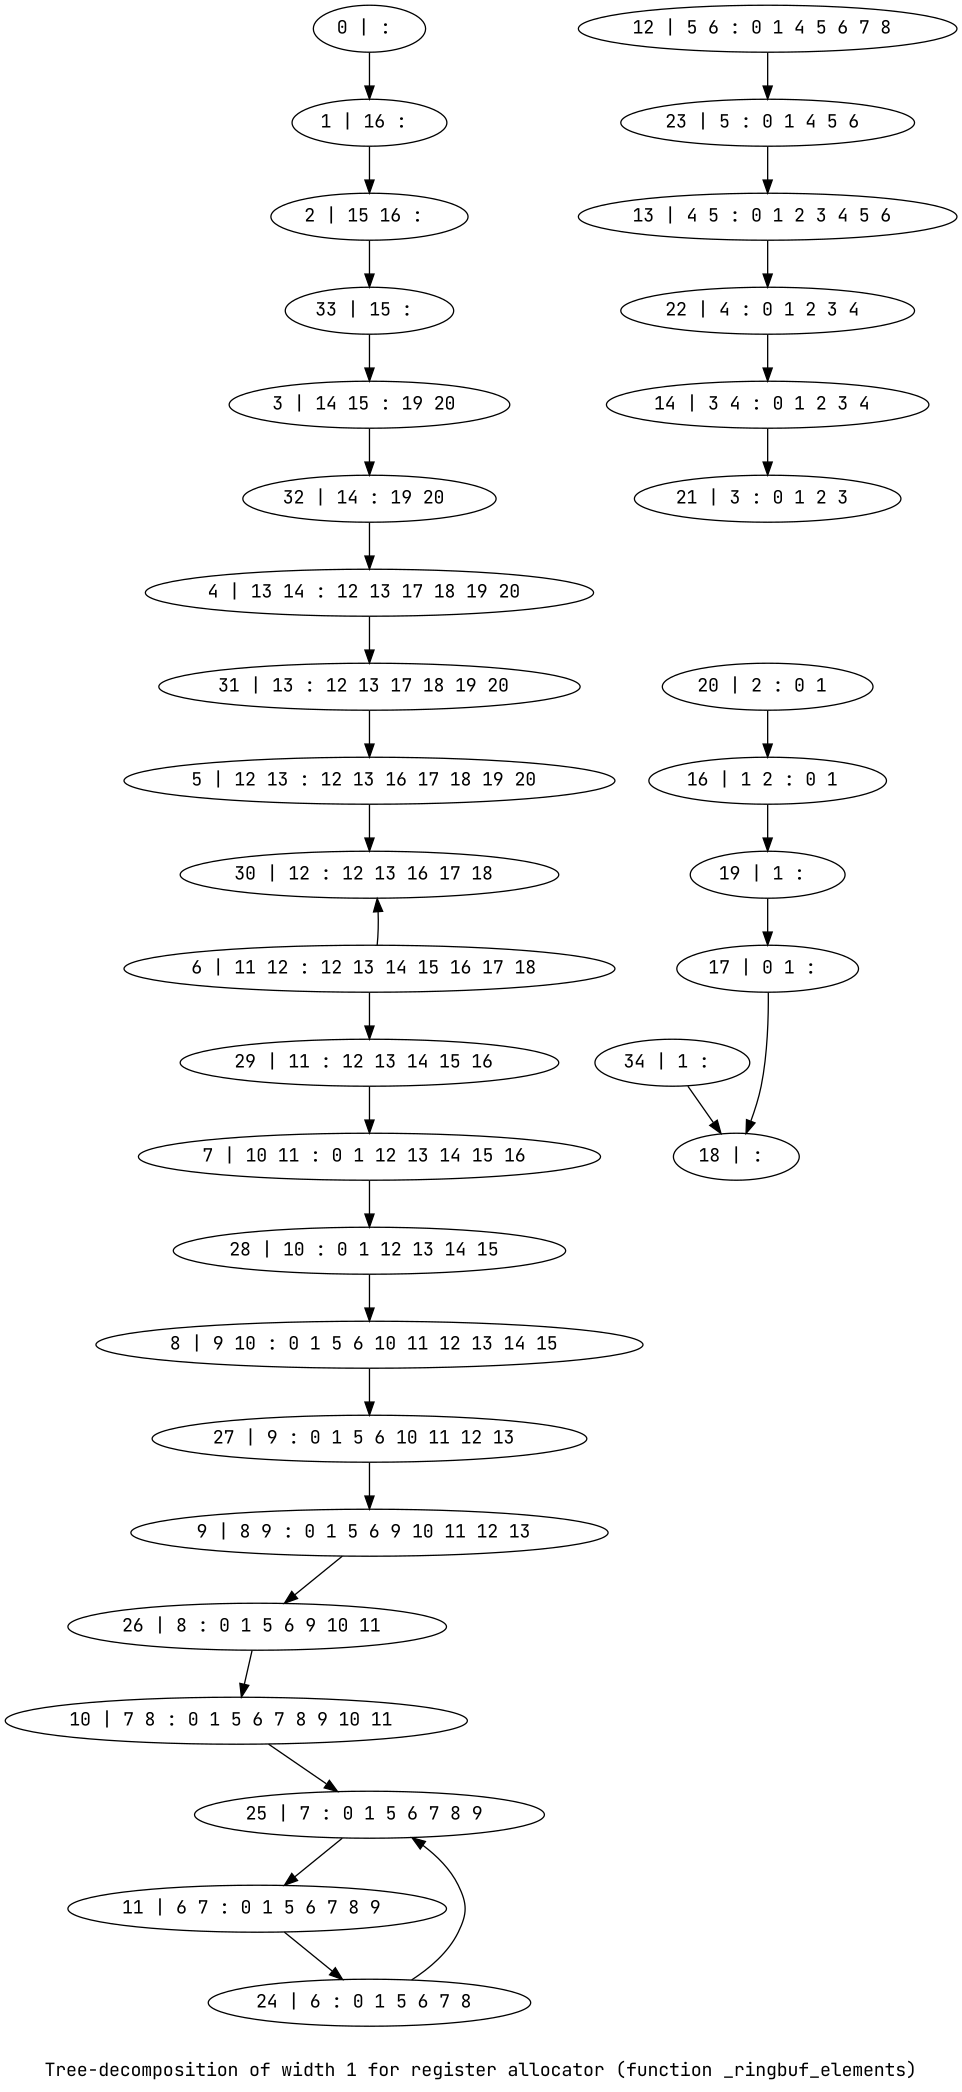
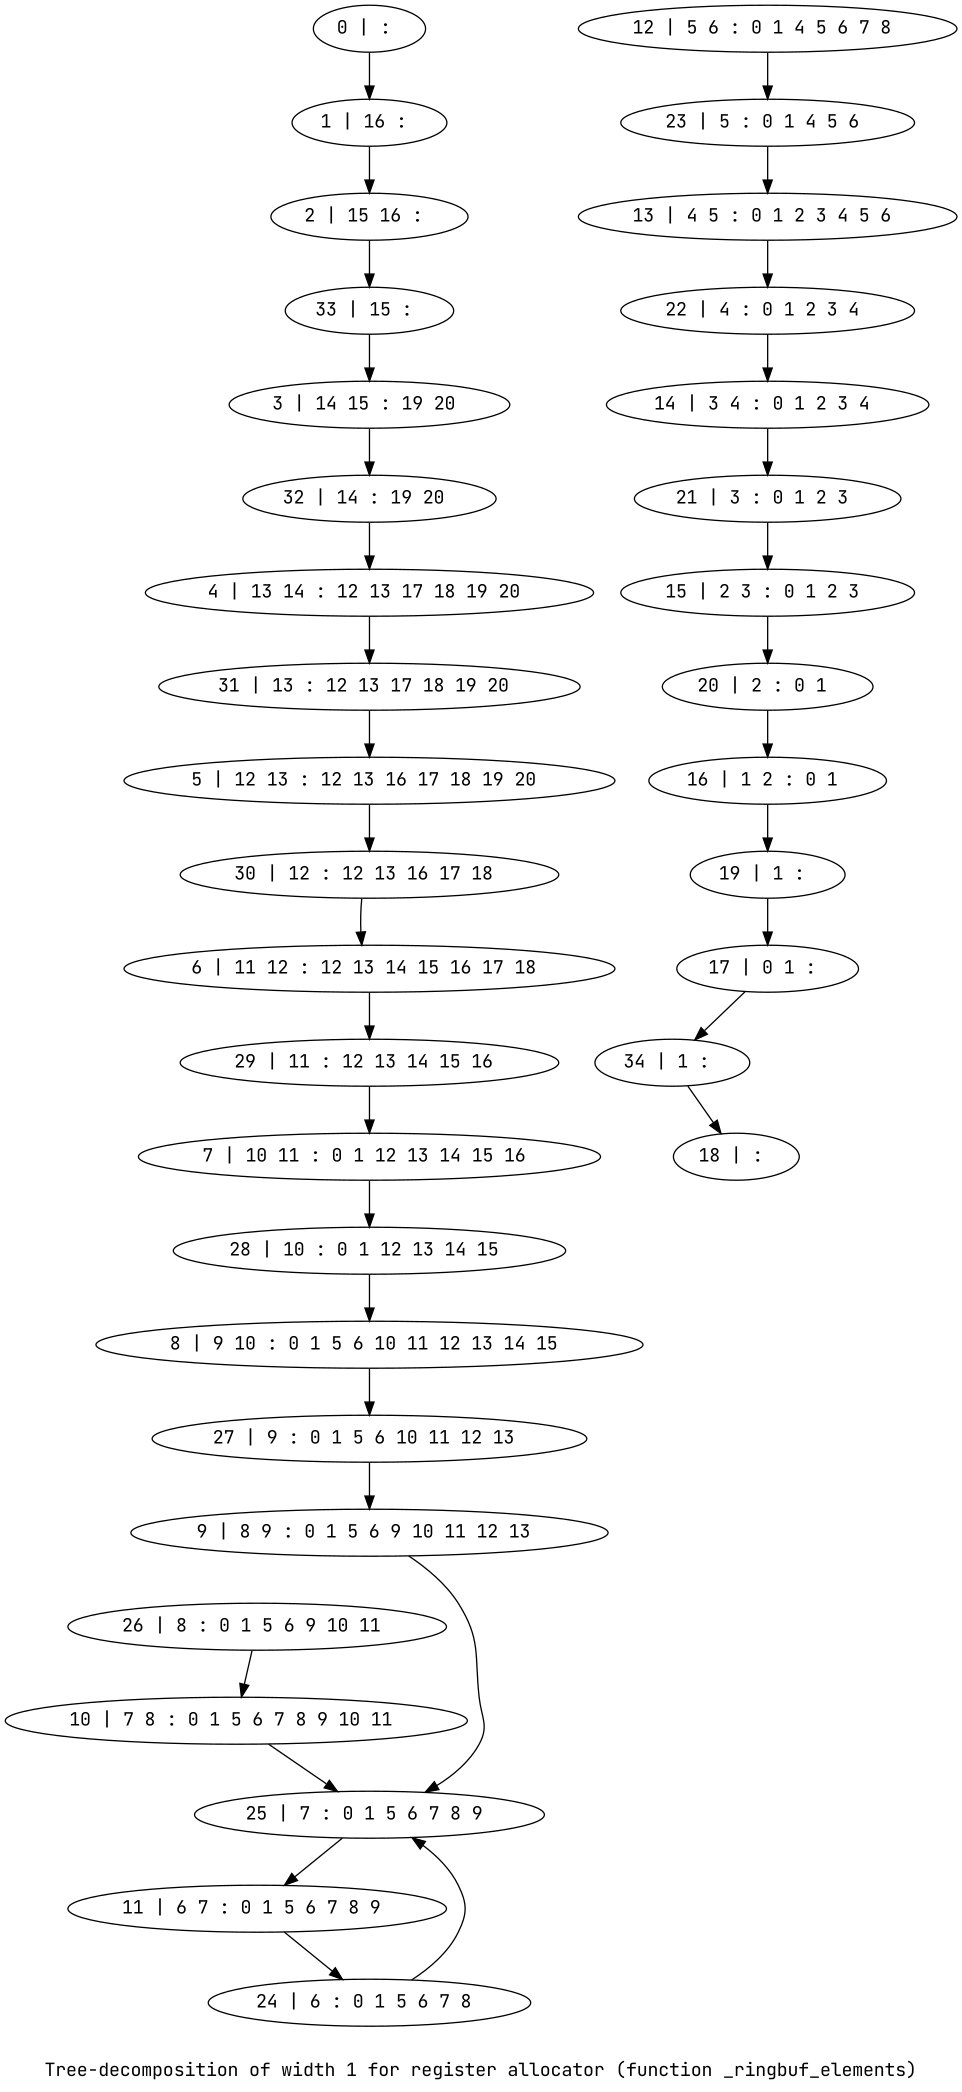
node "15 | 2 3 : 0 1 2 3": added
edge "6 | 11 12 : 12 13 14 15 16 17 18" -> "30 | 12 : 12 13 16 17 18": reversed
edge "17 | 0 1 :" -> "18 | :": now "17 | 0 1 :" -> "34 | 1 :"
edge "9 | 8 9 : 0 1 5 6 9 10 11 12 13" -> "26 | 8 : 0 1 5 6 9 10 11": now "9 | 8 9 : 0 1 5 6 9 10 11 12 13" -> "25 | 7 : 0 1 5 6 7 8 9"
